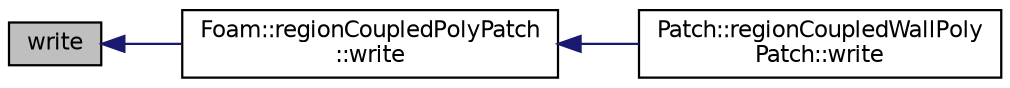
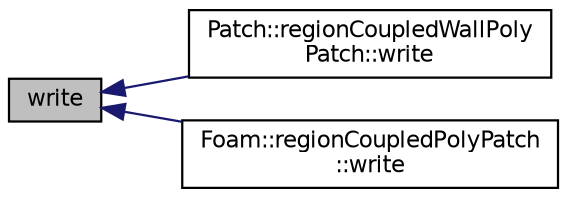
edge "Patch::regionCoupledWallPoly Patch::write" -> "Foam::regionCoupledPolyPatch ::write": now "Patch::regionCoupledWallPoly Patch::write" -> "write"
